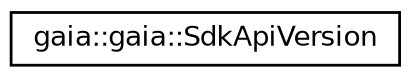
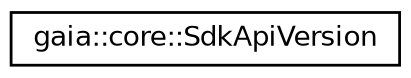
node "gaia::gaia::SdkApiVersion": label "gaia::gaia::SdkApiVersion" -> "gaia::core::SdkApiVersion"
